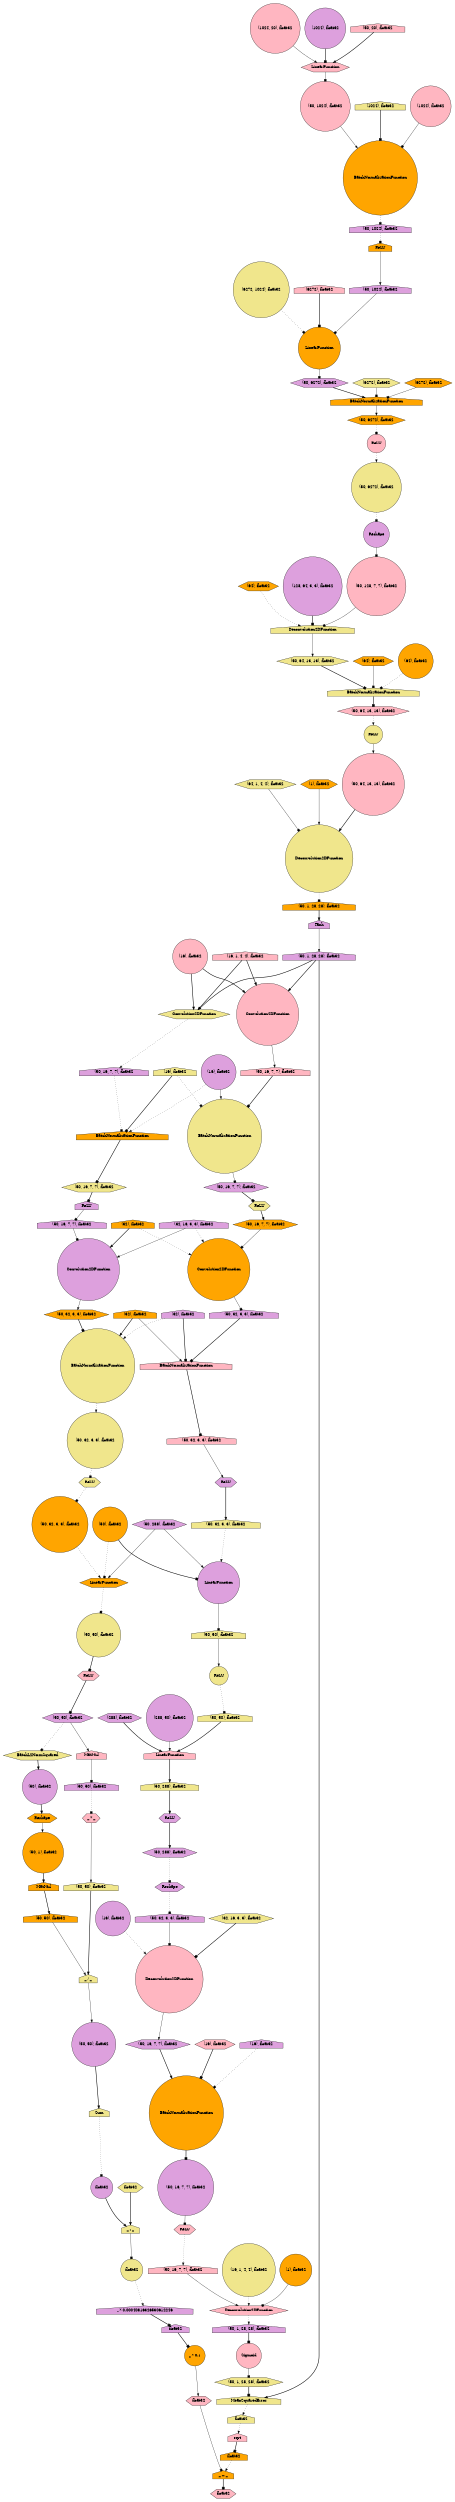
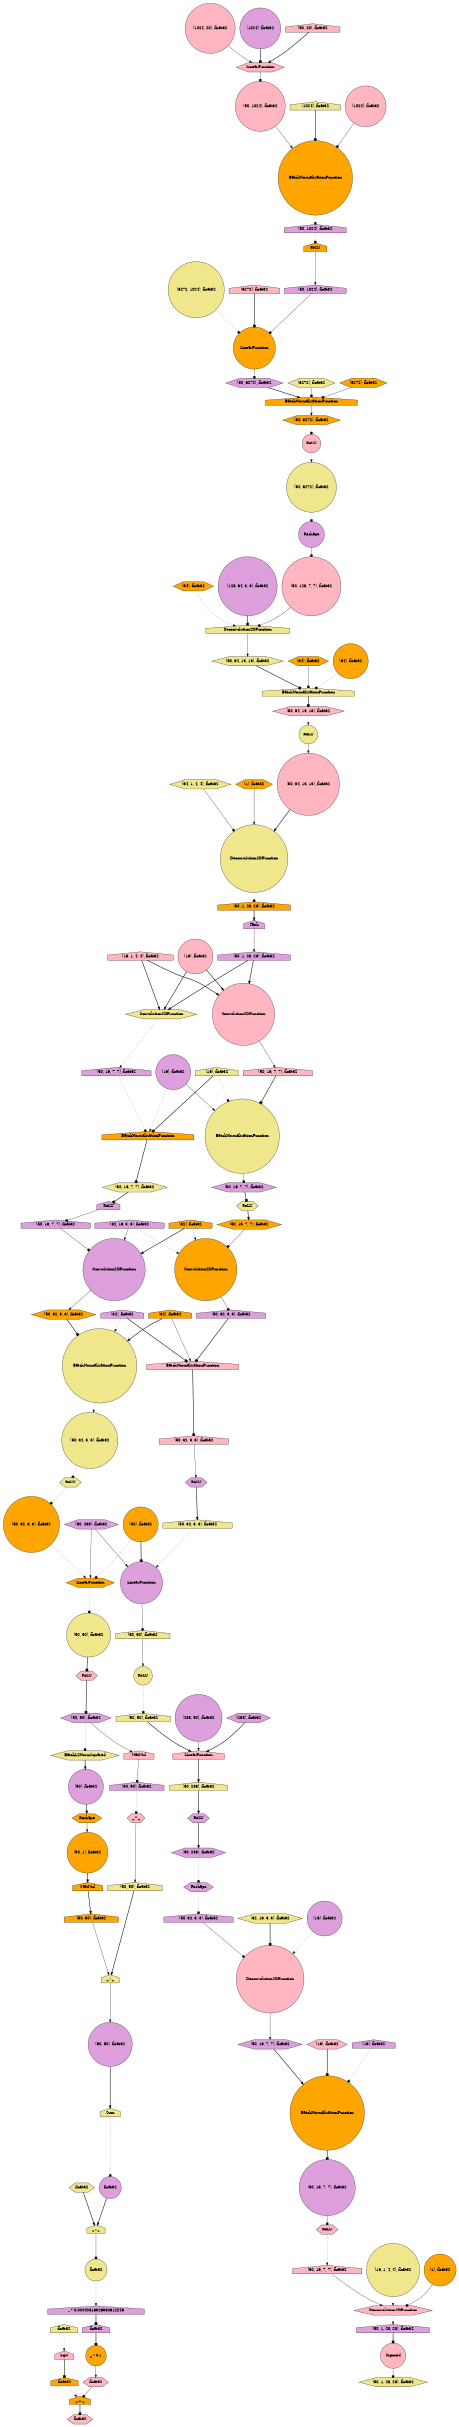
node "MeanSquaredError": removed
